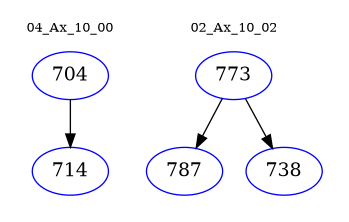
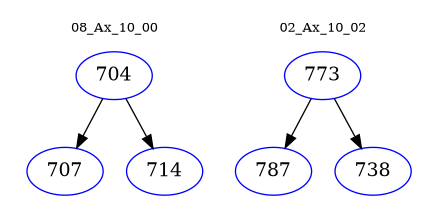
cluster "04_Ax_10_00": label "04_Ax_10_00" -> "08_Ax_10_00"
node "707": added
